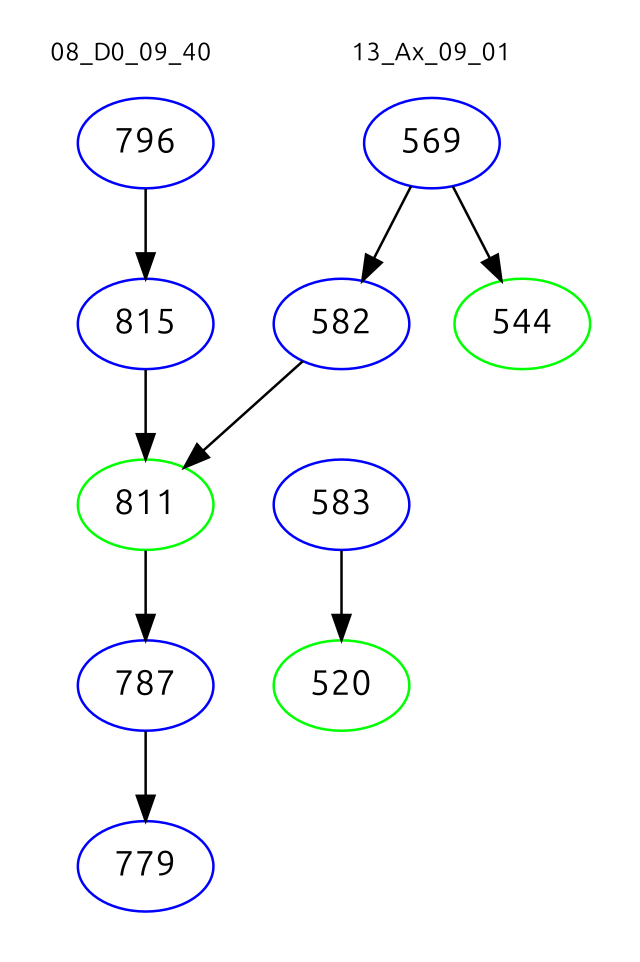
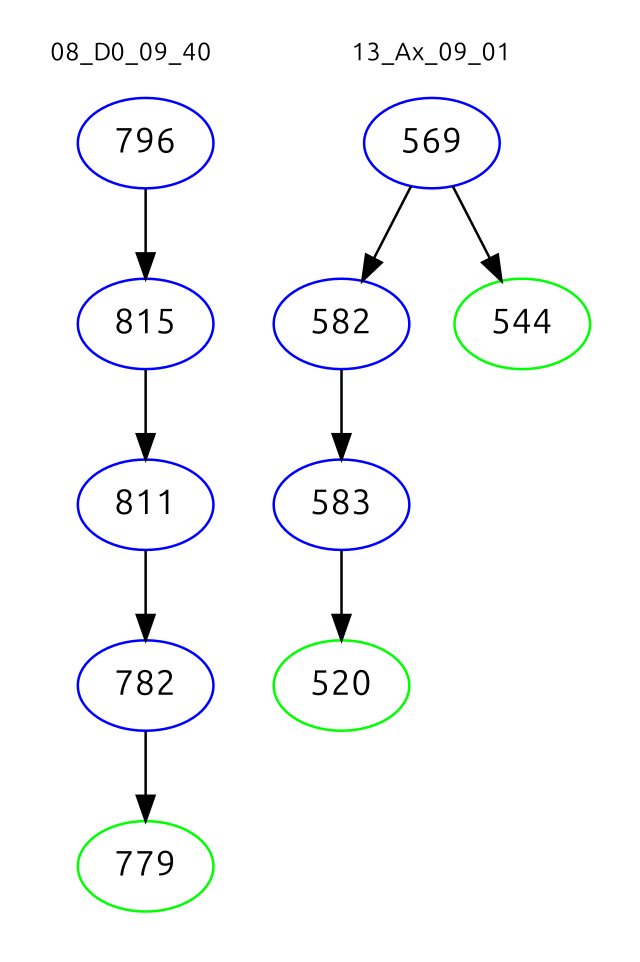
edge "582" -> "811": now "582" -> "583"
node "811": color green -> blue
node "787": label "787" -> "782"
node "779": color blue -> green
